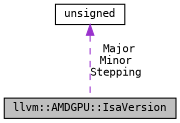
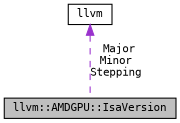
node "unsigned": label "unsigned" -> "llvm"
